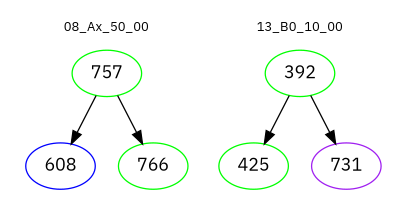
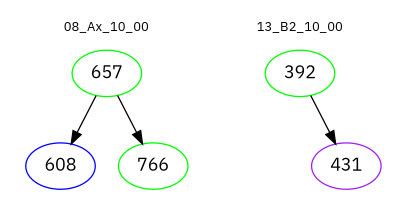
cluster "08_Ax_50_00": label "08_Ax_50_00" -> "08_Ax_10_00"
cluster "13_B0_10_00": label "13_B0_10_00" -> "13_B2_10_00"
node "757": label "757" -> "657"
node "425": removed
node "731": label "731" -> "431"
